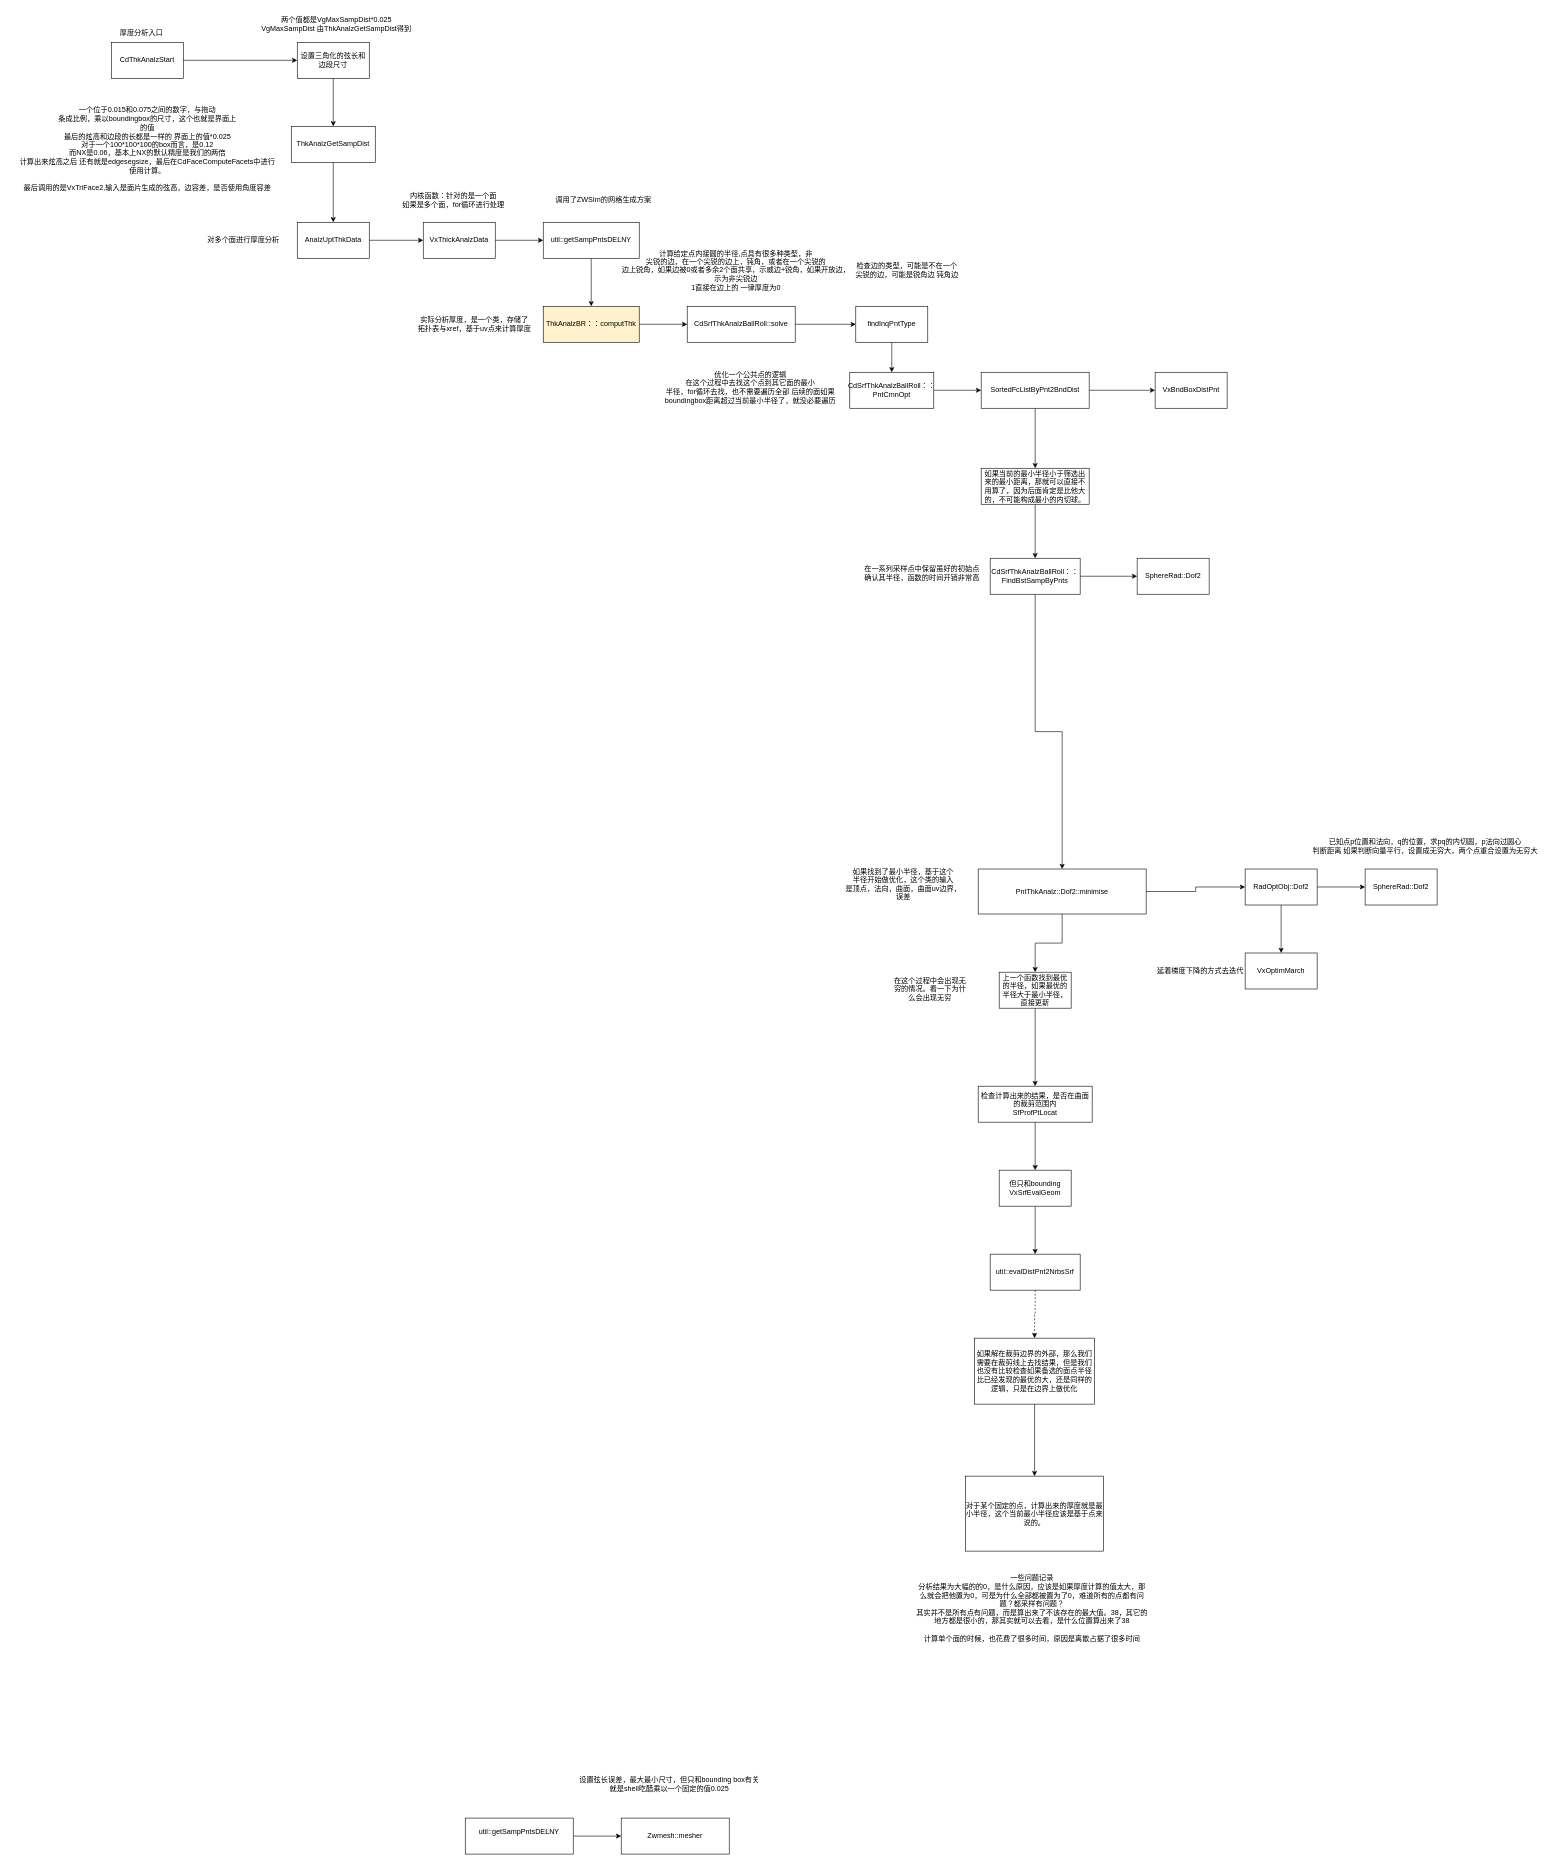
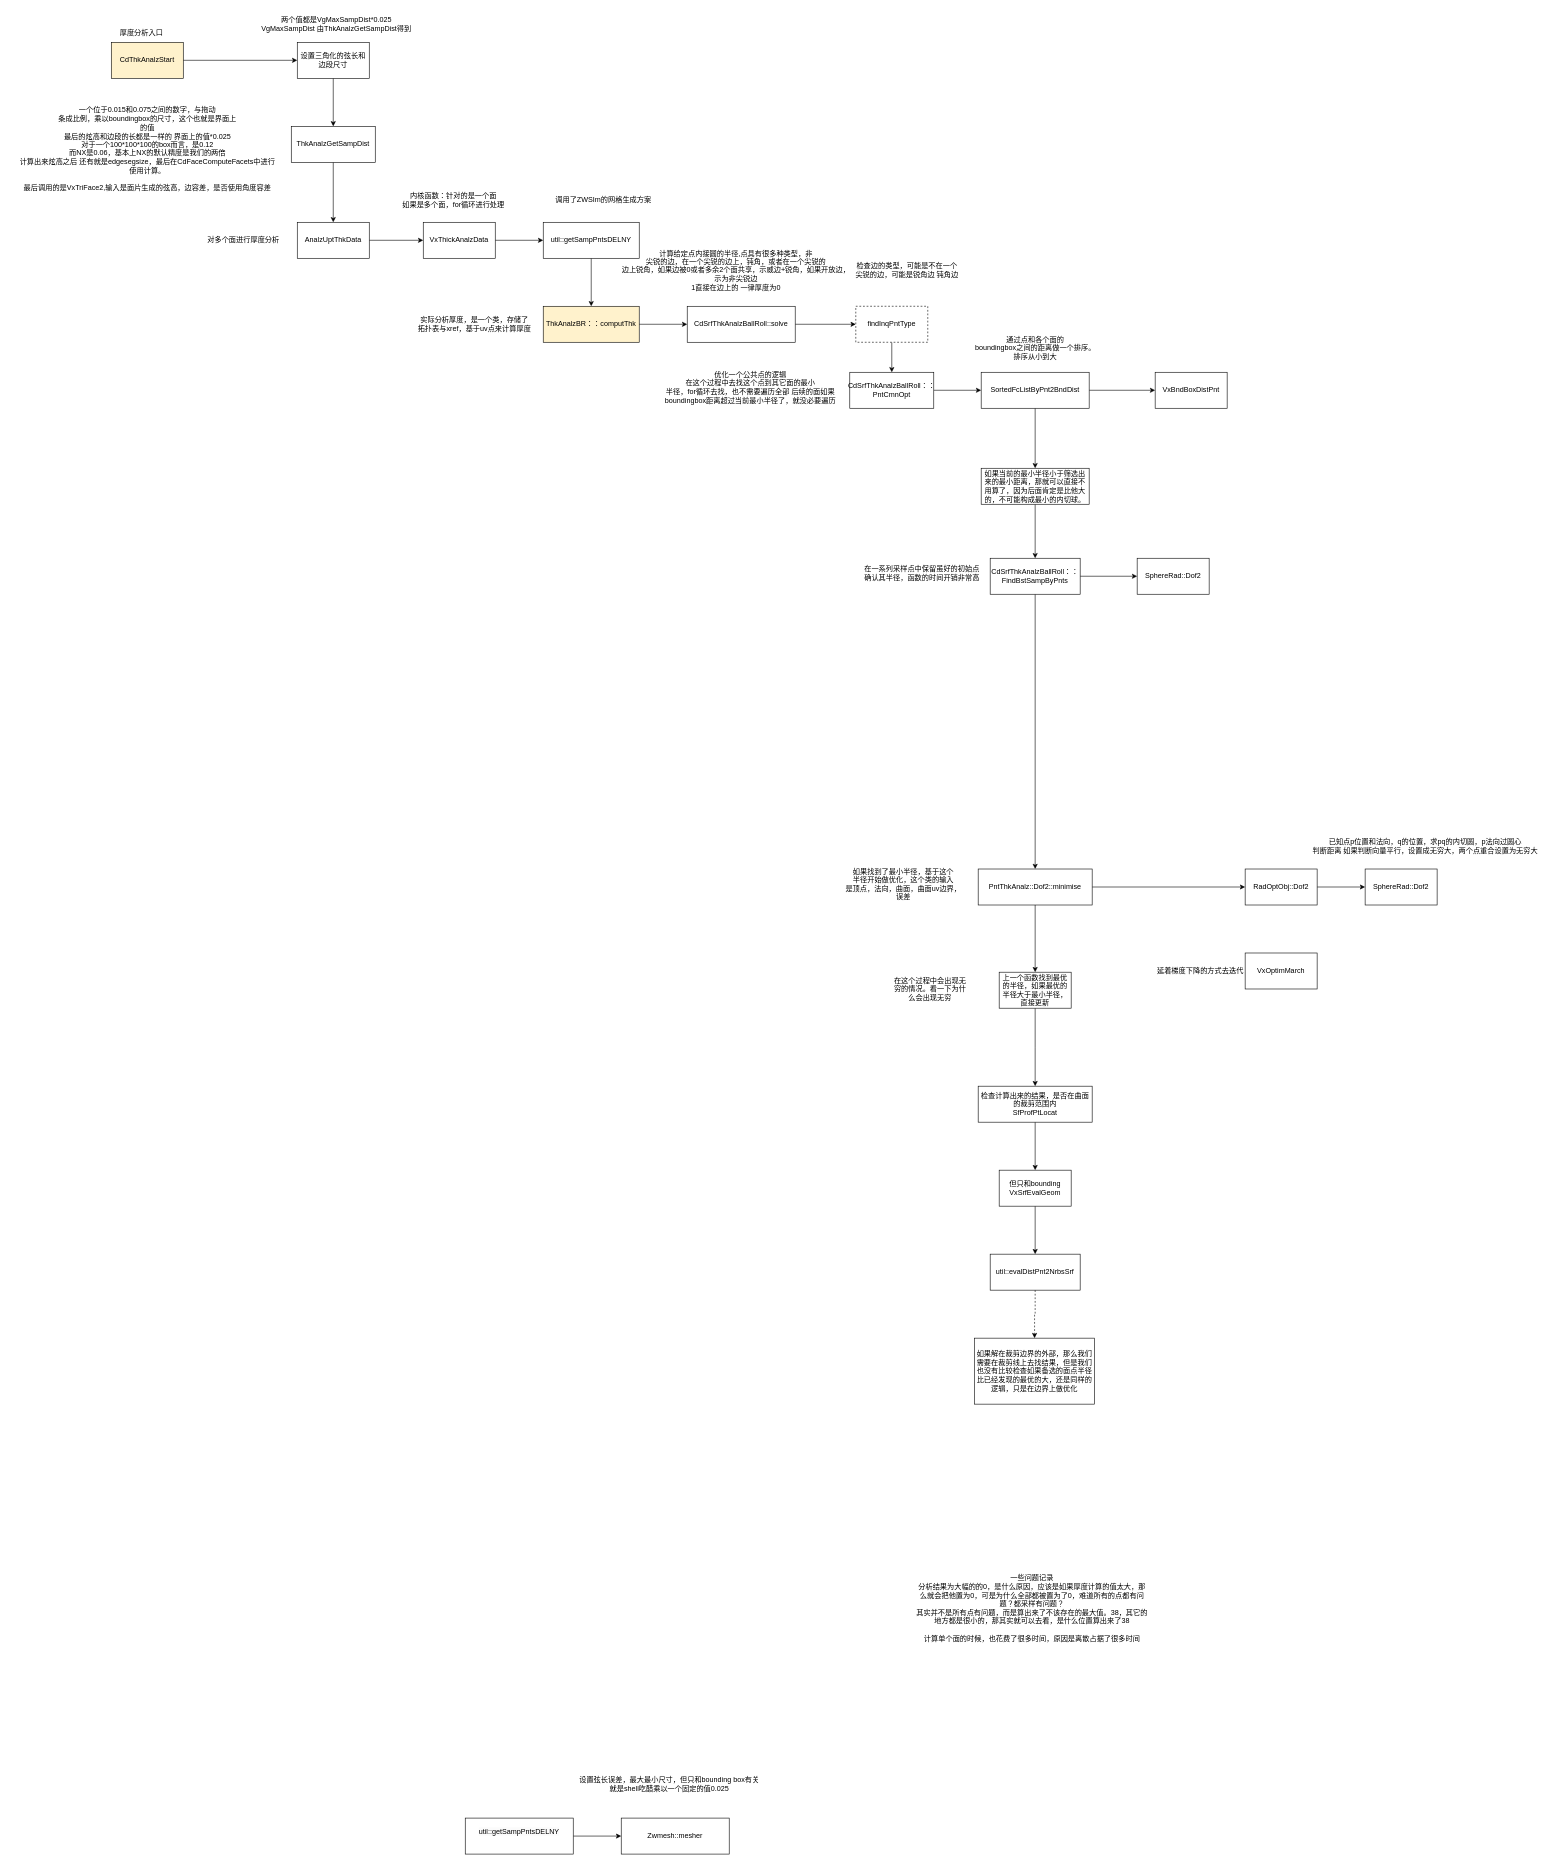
node "CdThkAnalzStart": fillcolor #ffffff -> #fff2cc
node "findInqPntType": style solid -> dashed
node "通过点和各个面的 boundingbox之间的距离做一个排序。 排序从小到大": added
node "PntThkAnalz::Dof2::minimise": size 168x45 -> 114x36
edge "RadOptObj::Dof2" -> "VxOptimMarch": removed
edge "如果解在裁剪边界的外部，那么我们需要在裁剪线上去找结果，但是我们也没有比较检查如果备选的面点半径比已经发现的最优的大，还是同样的逻辑，只是在边界上做优化" -> "对于某个固定的点，计算出来的厚度就是最小半径，这个当前最小半径应该是基于点来说的。": removed
node "对于某个固定的点，计算出来的厚度就是最小半径，这个当前最小半径应该是基于点来说的。": removed
